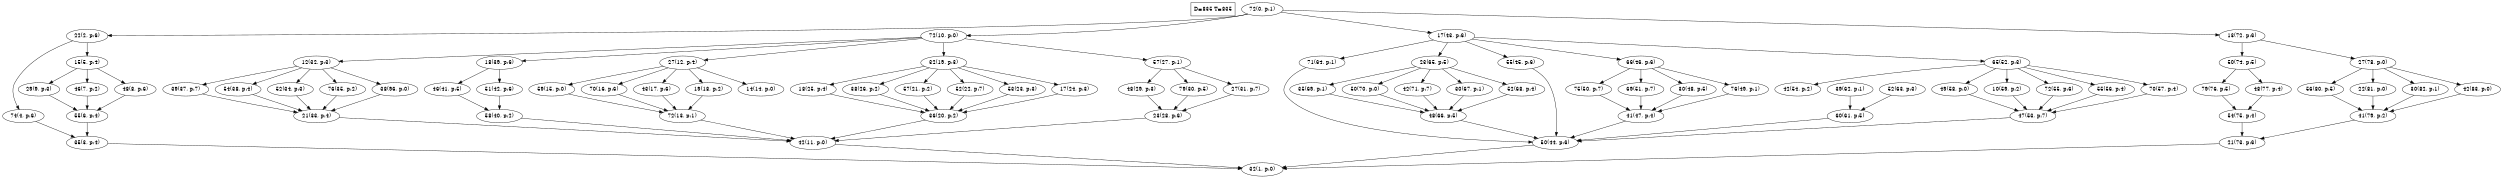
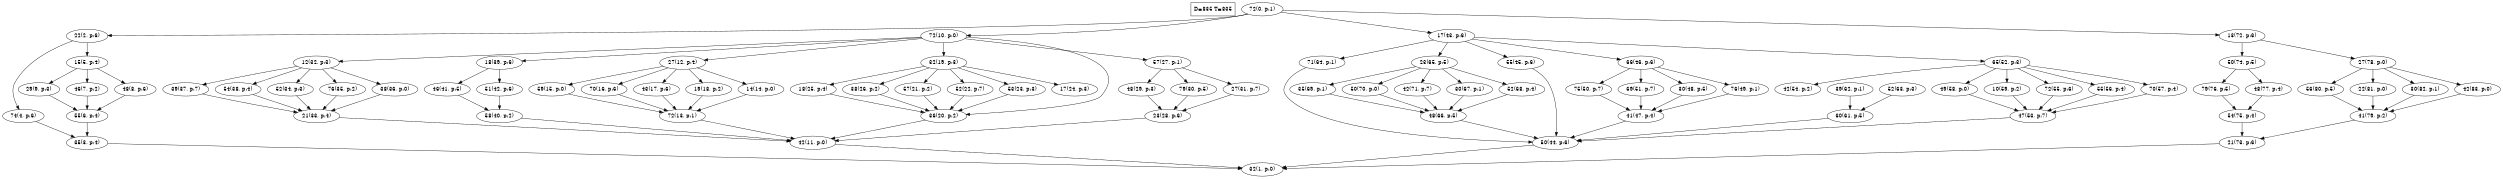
node "38(96, p:0)": label "38(96, p:0)" -> "38(36, p:0)"
edge "14(14, p:0)" -> "72(13, p:1)": added
edge "17(24, p:3)" -> "36(20, p:2)": now "72(10, p:0)" -> "36(20, p:2)"
